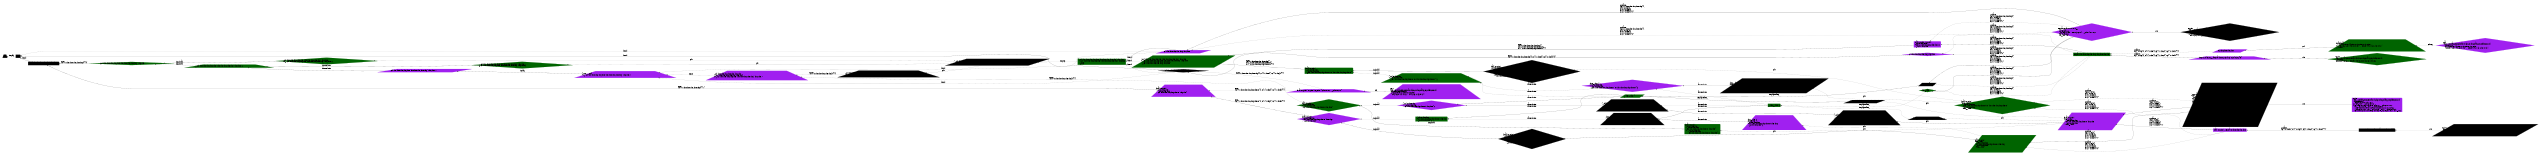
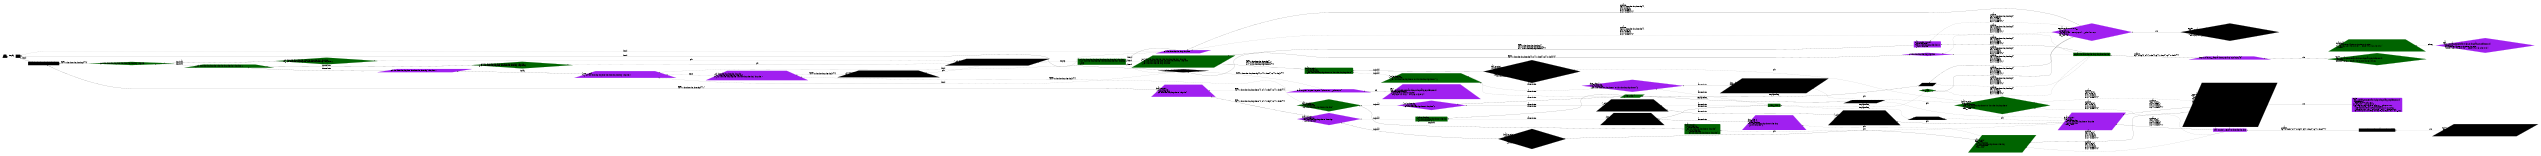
node "Perp sk_A sk_B sk_C sk_D": removed
